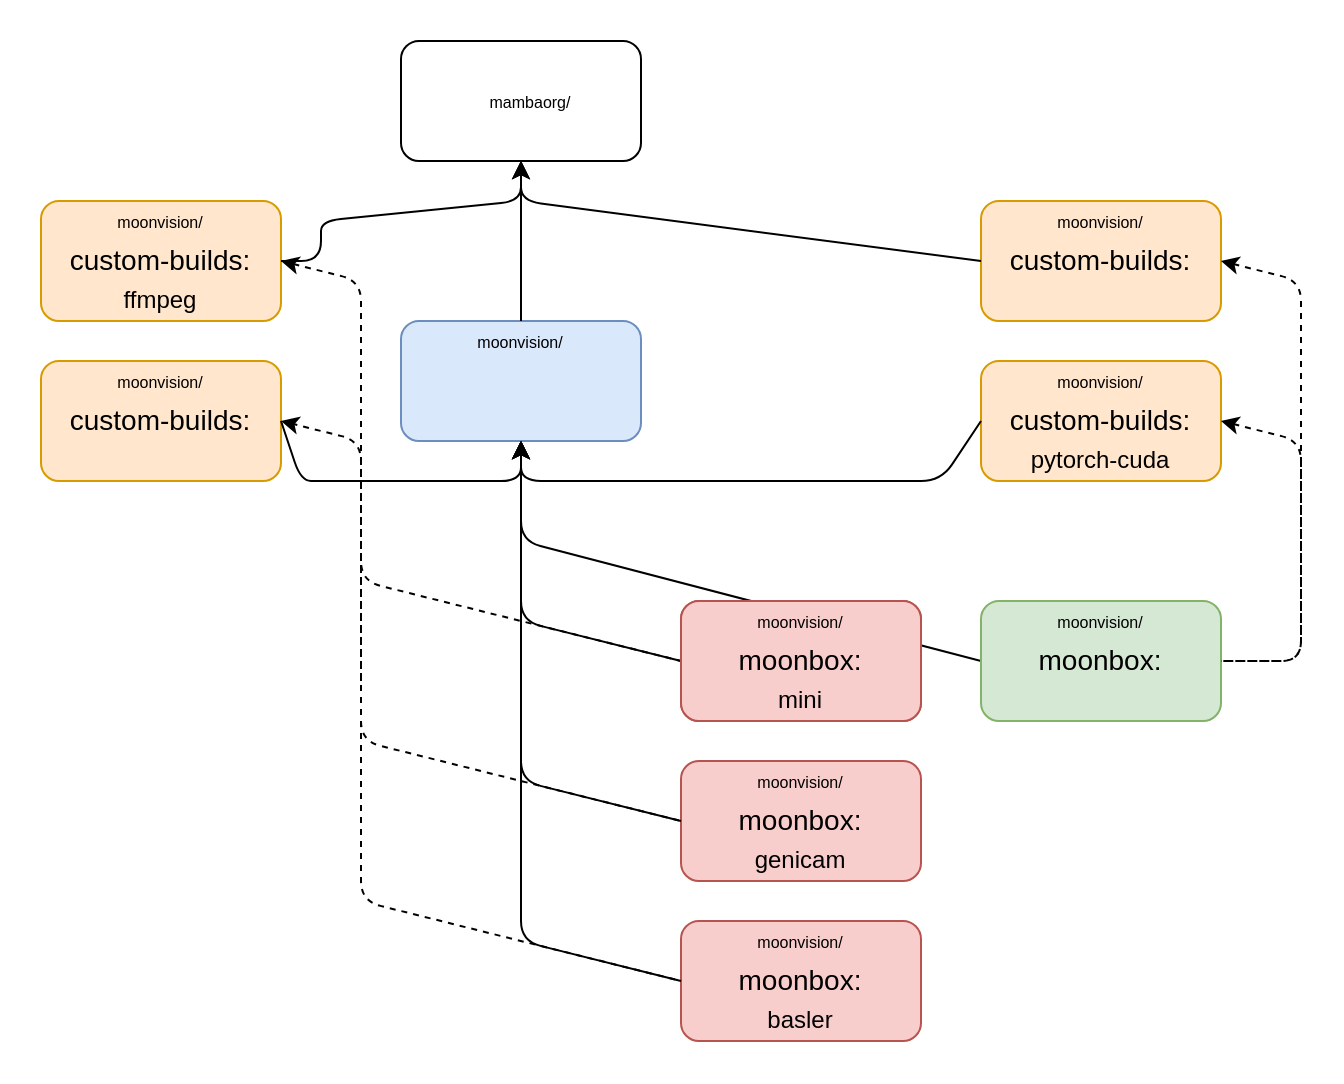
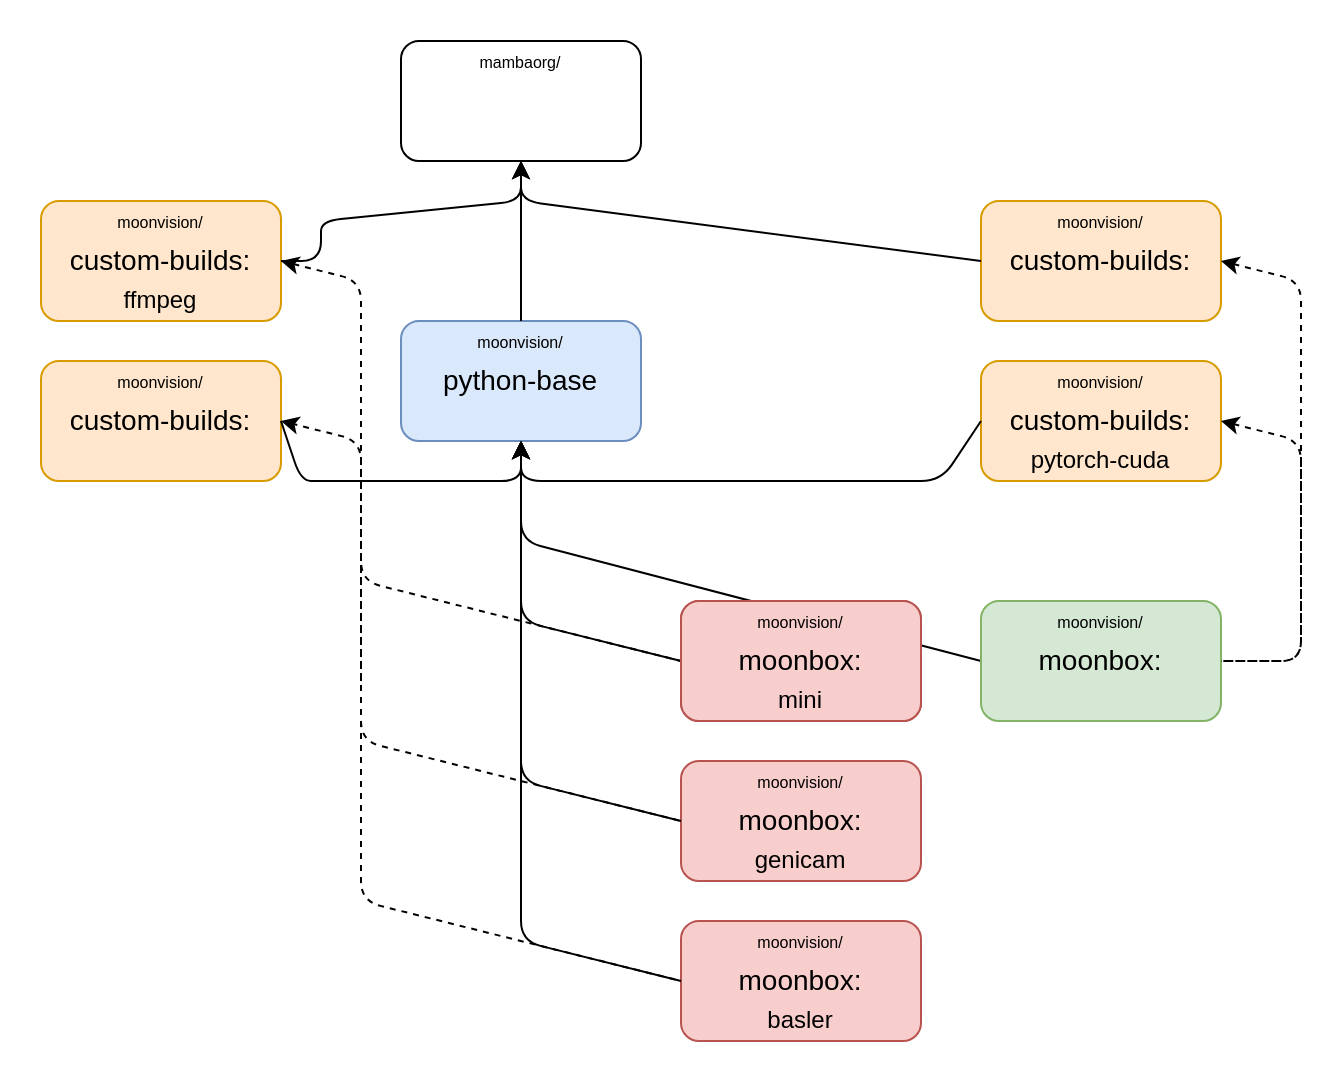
node "mambaorg/": moved (531, 101) -> (521, 61)
node "python-base": added
